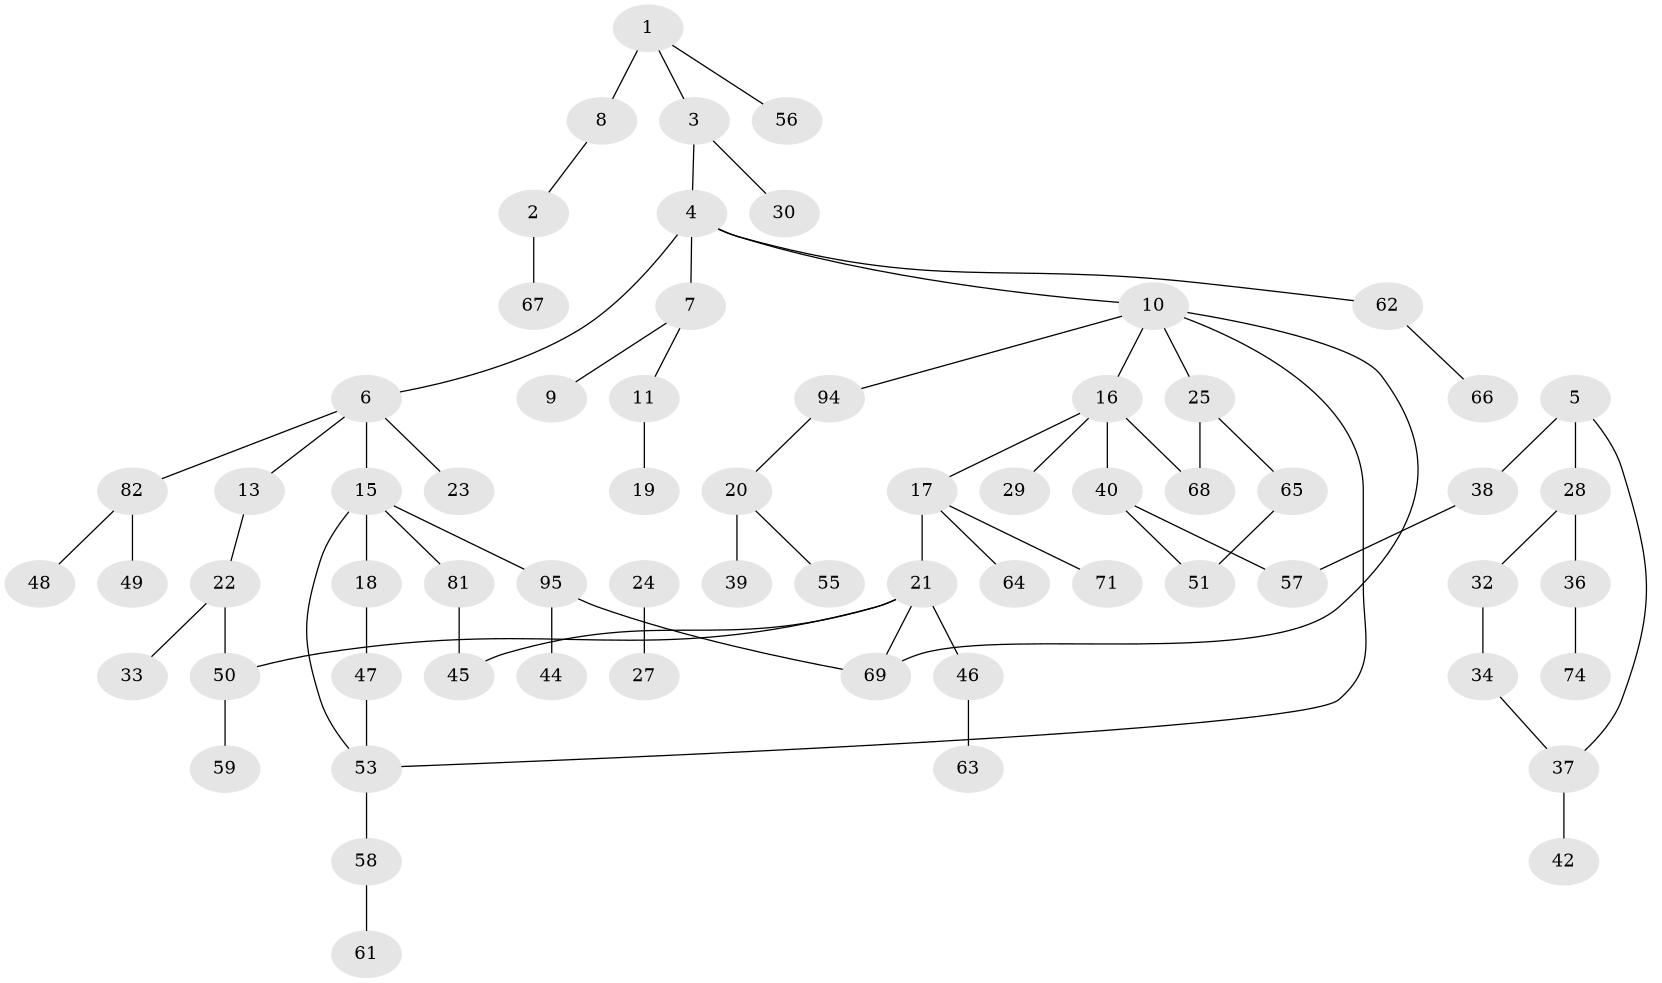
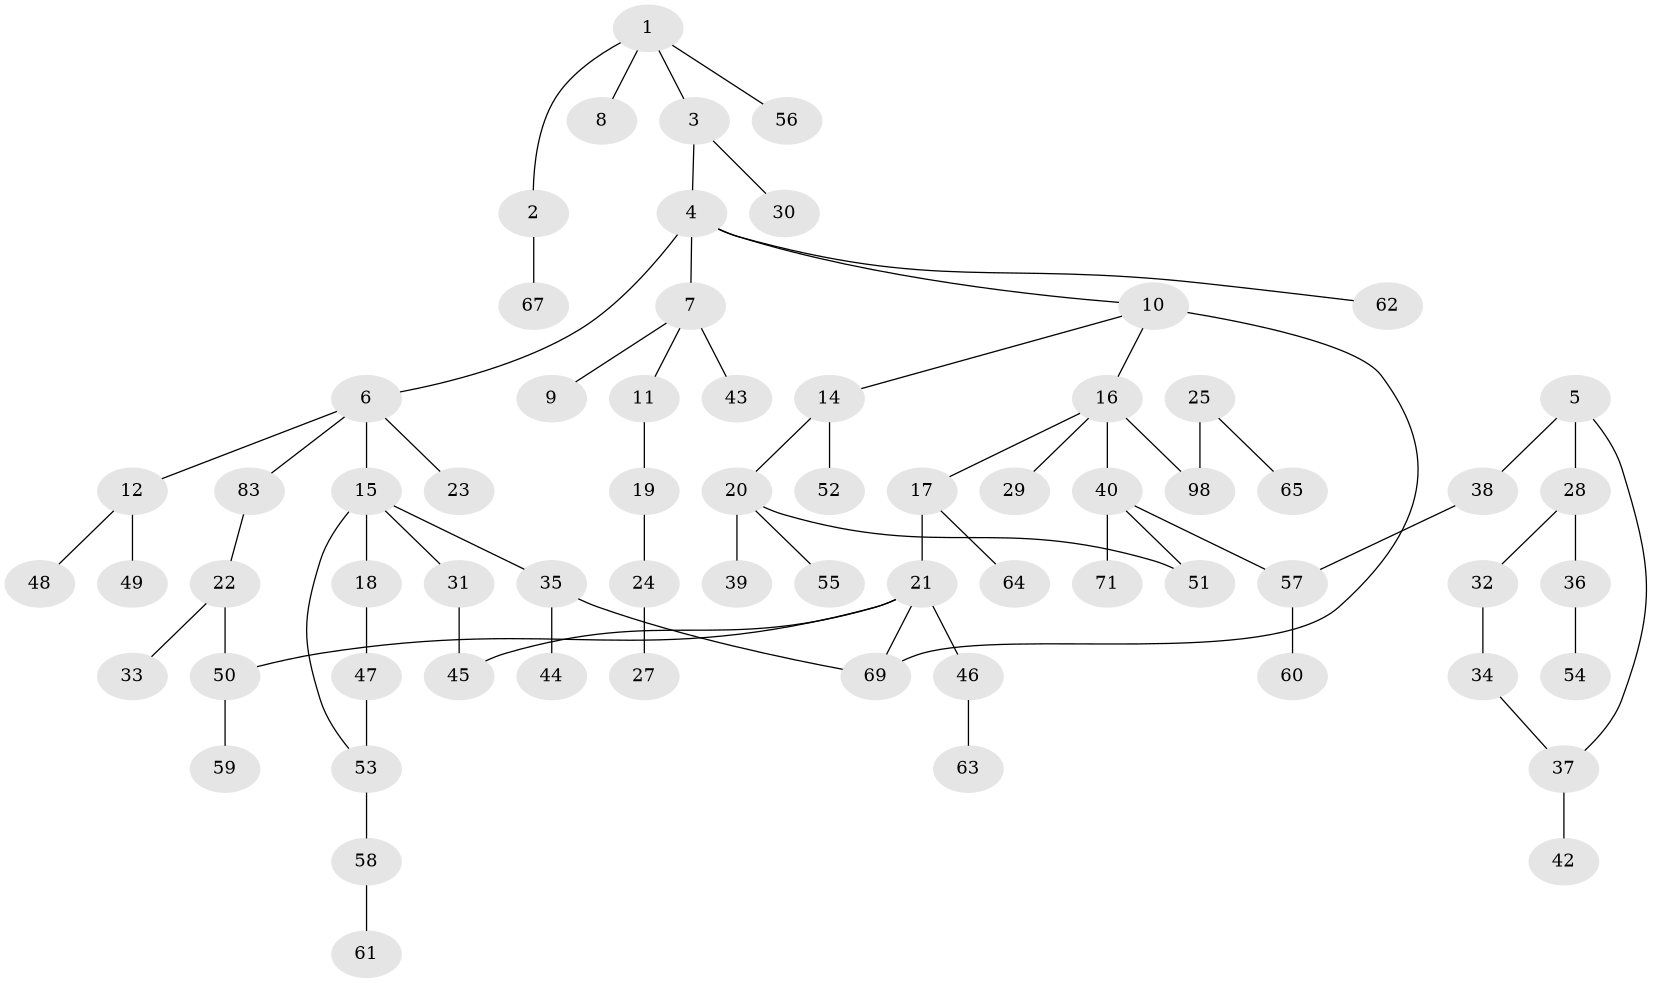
edge "8" -- "2": now "1" -- "2"
edge "10" -- "25": removed
node "43": added
node "94": label "94" -> "14"
node "66": removed
node "82": label "82" -> "12"
node "13": label "13" -> "83"
node "52": added
node "68": label "68" -> "98"
edge "65" -- "51": now "20" -- "51"
edge "19" -- "24": added
edge "17" -- "71": now "40" -- "71"
node "81": label "81" -> "31"
node "95": label "95" -> "35"
node "60": added
node "74": label "74" -> "54"
edge "10" -- "53": removed
